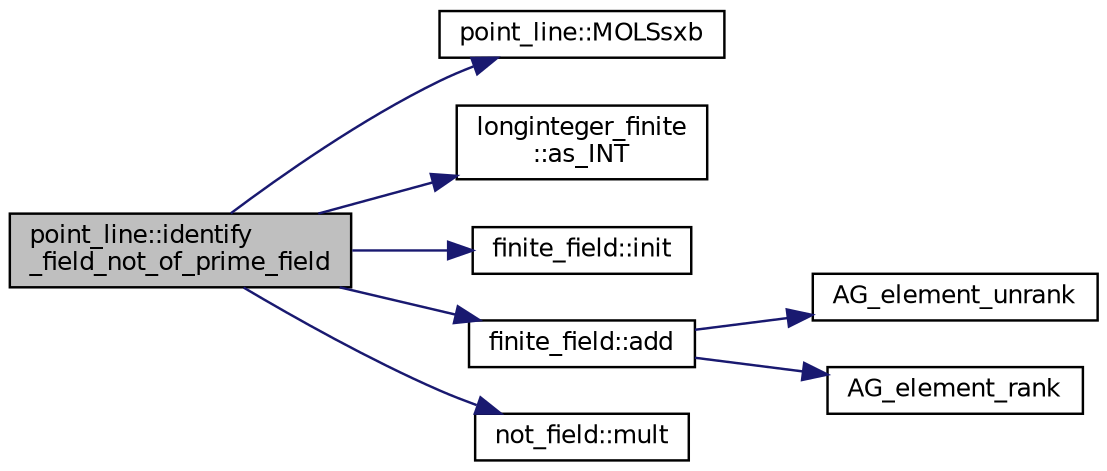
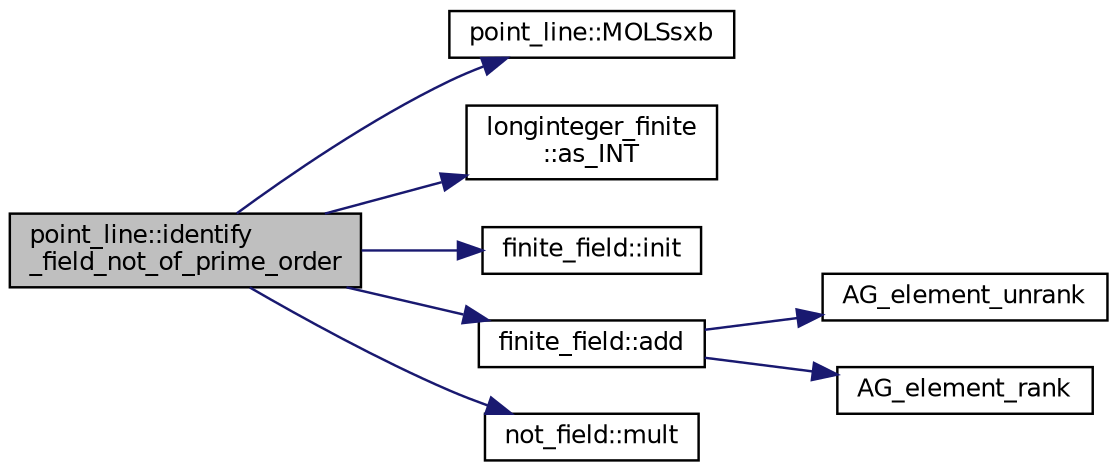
node "point_line::identify _field_not_of_prime_field": label "point_line::identify _field_not_of_prime_field" -> "point_line::identify _field_not_of_prime_order"
